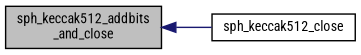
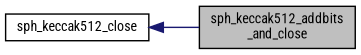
edge "sph_keccak512_close" -> "sph_keccak512_addbits _and_close": reversed
